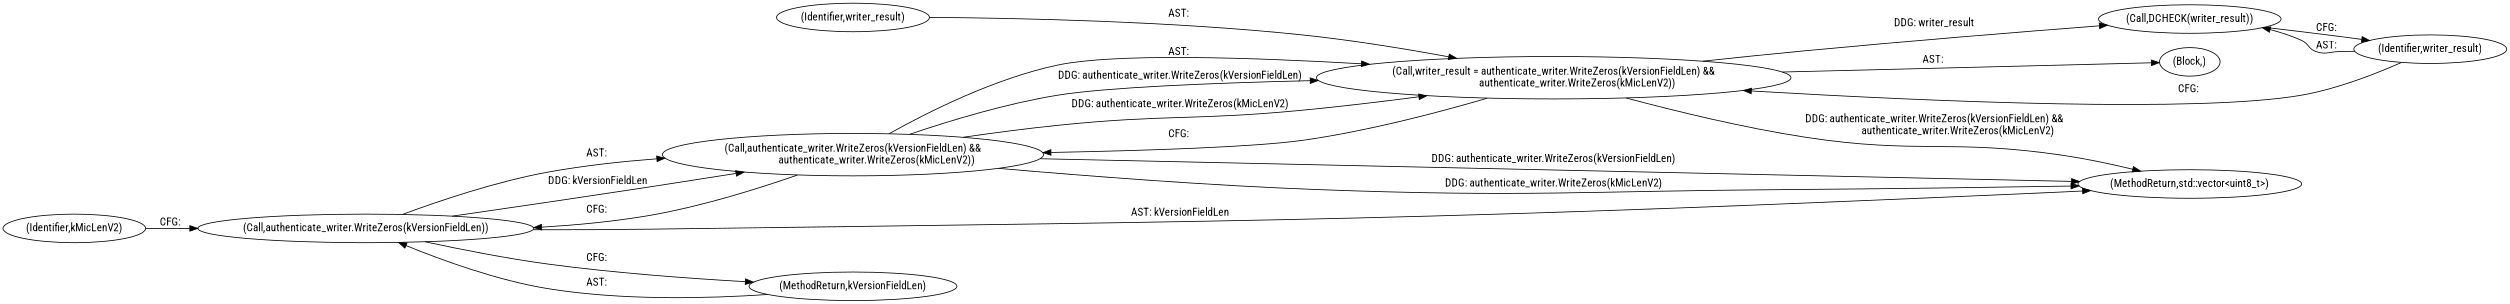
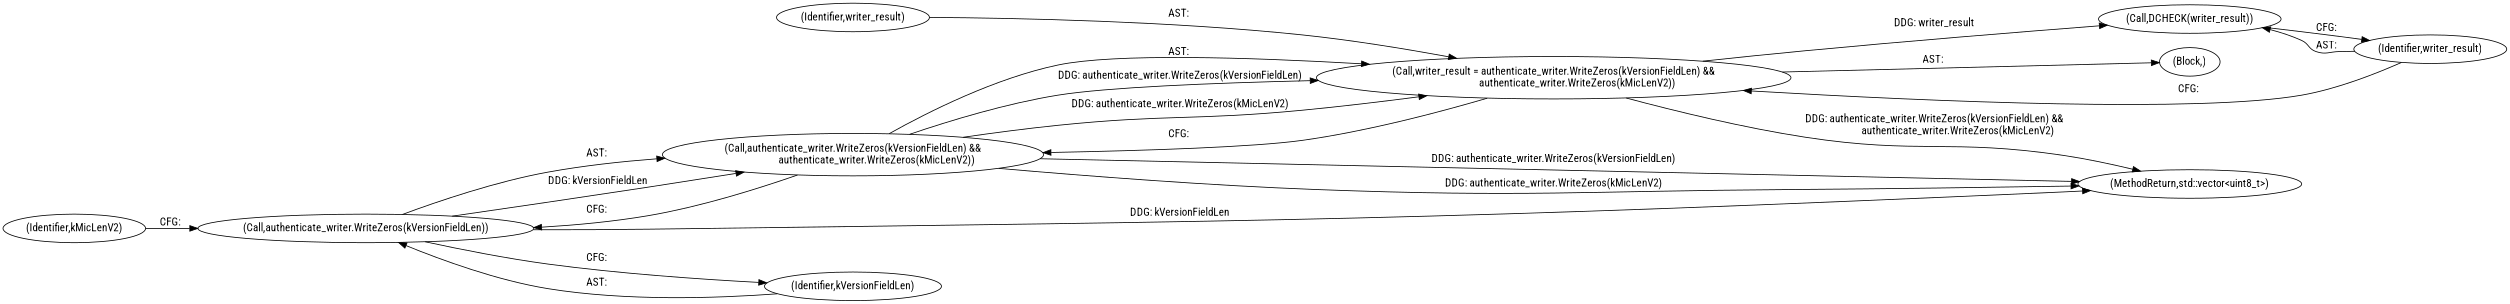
edge "(Call,authenticate_writer.WriteZeros(kVersionFieldLen))" -> "(MethodReturn,std::vector<uint8_t>)": label "AST: kVersionFieldLen" -> "DDG: kVersionFieldLen"
node "(MethodReturn,kVersionFieldLen)": label "(MethodReturn,kVersionFieldLen)" -> "(Identifier,kVersionFieldLen)"
